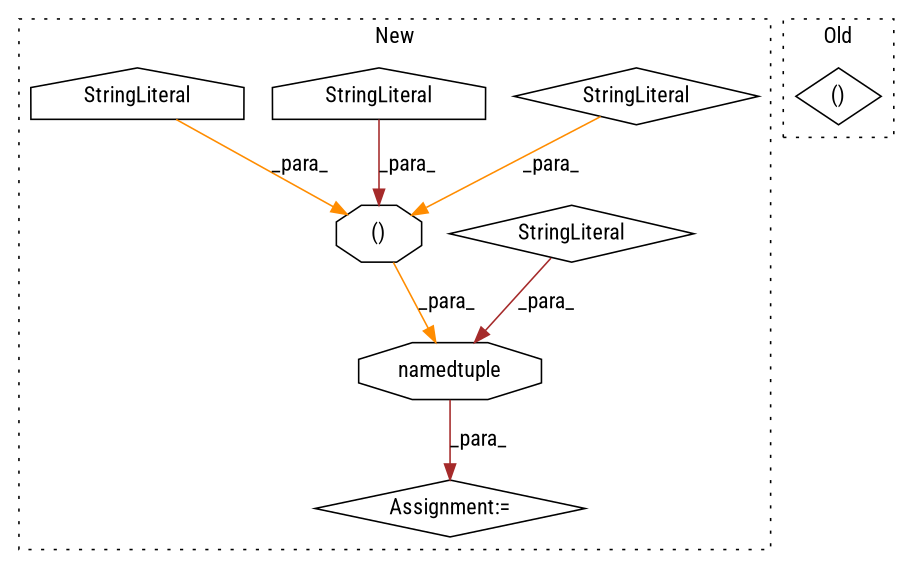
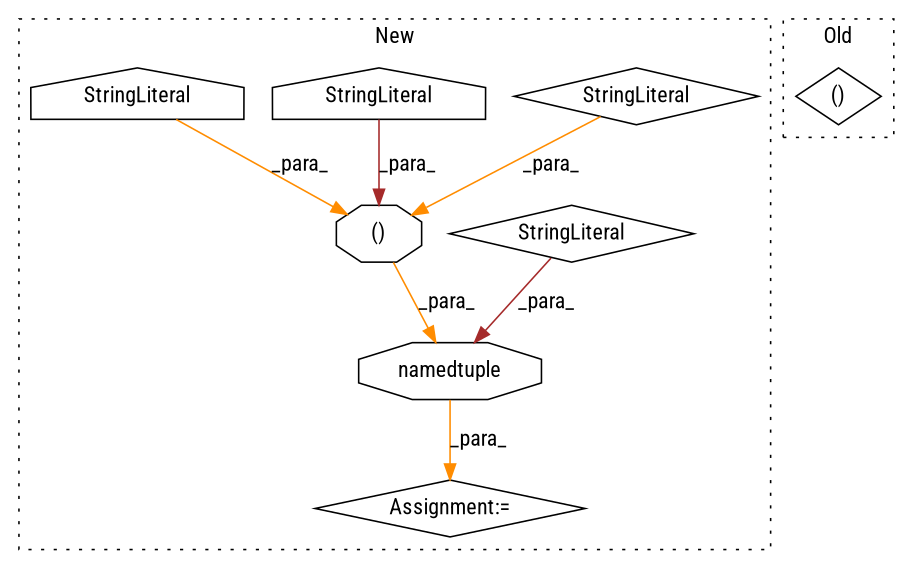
edge "namedtuple" -> "Assignment:=": color brown -> darkorange
